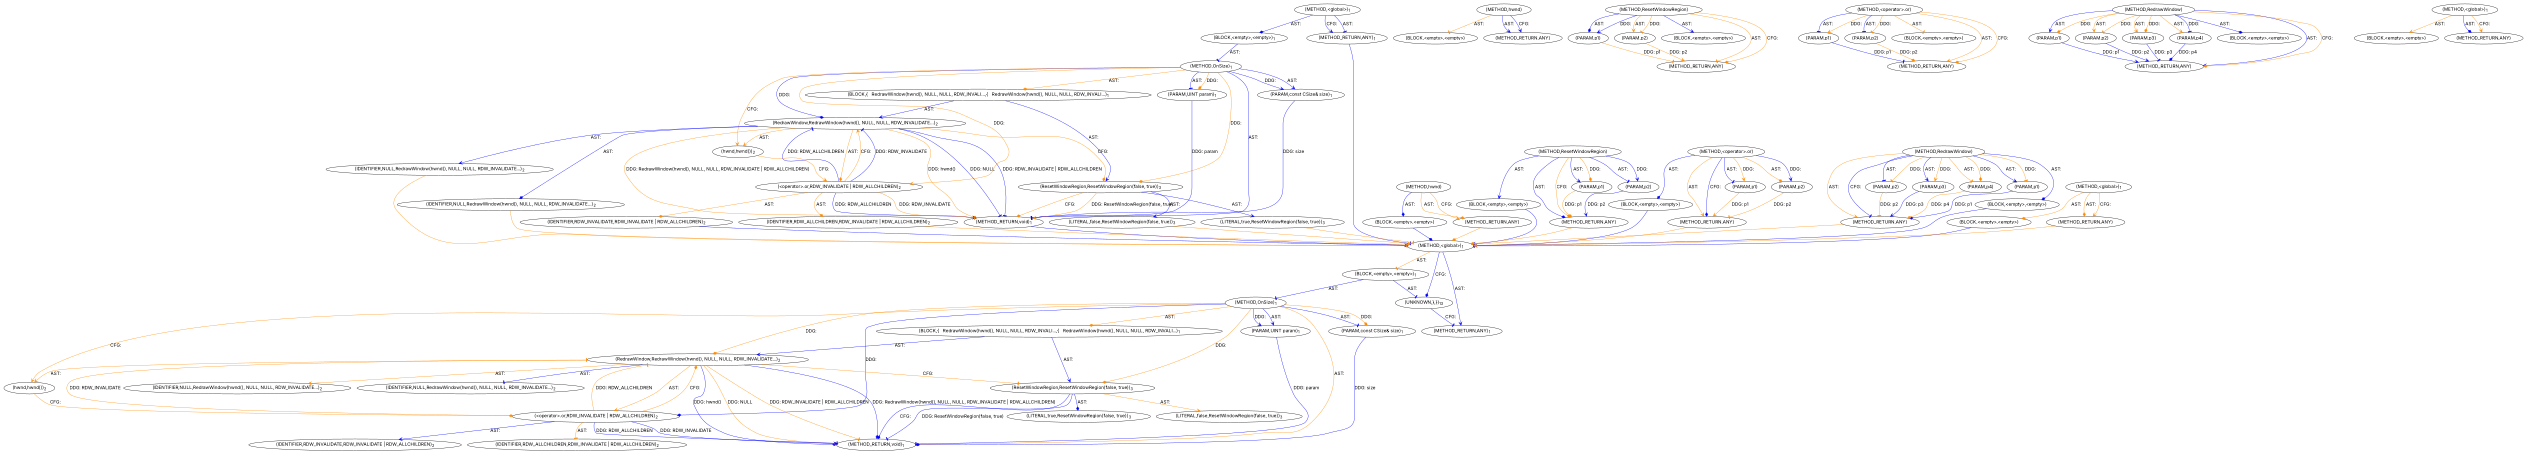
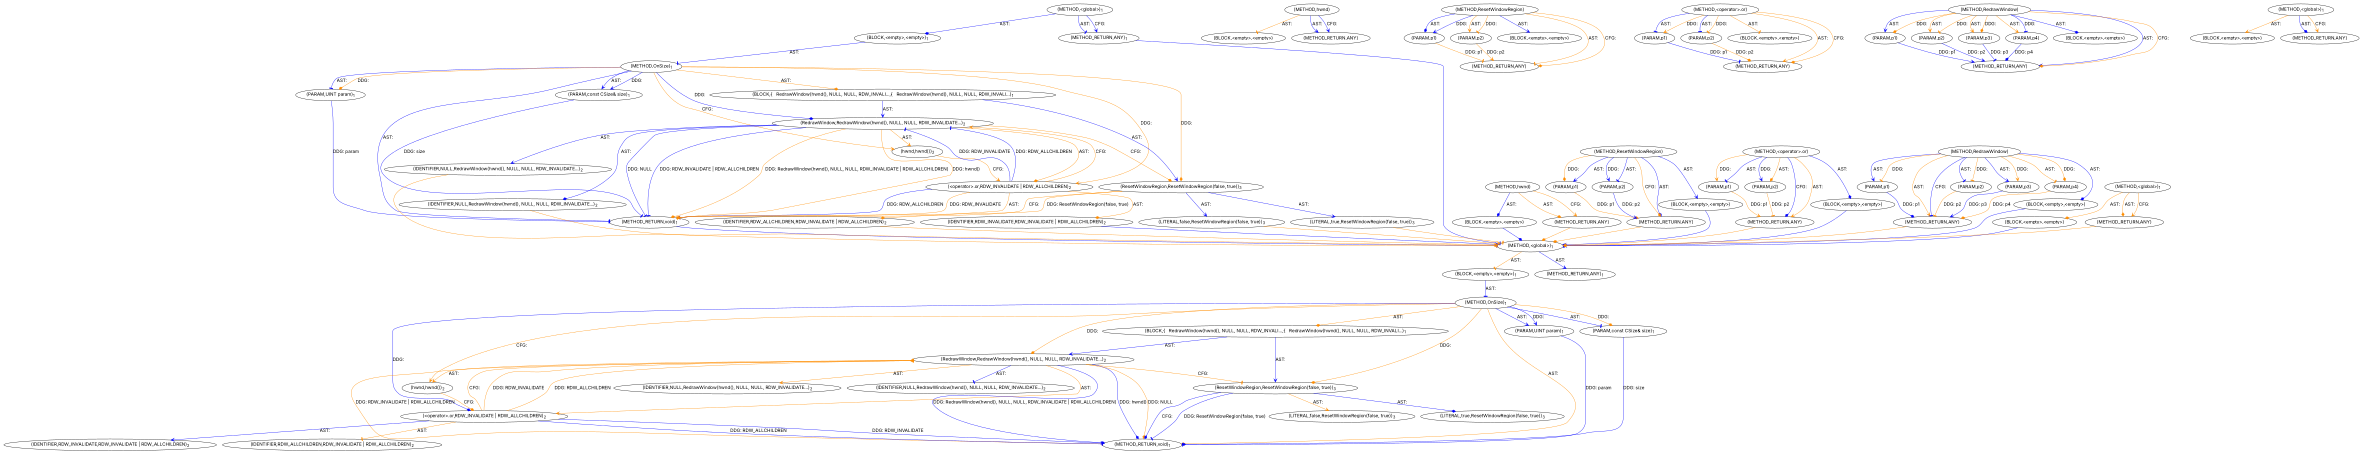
node "(UNKNOWN,},})": removed
